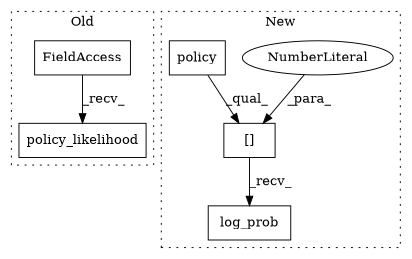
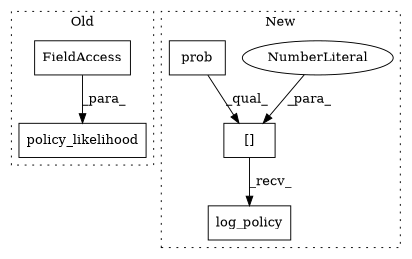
node "policy": label "policy" -> "prob"
edge "FieldAccess" -> "policy_likelihood": label "_recv_" -> "_para_"
node "log_prob": label "log_prob" -> "log_policy"
